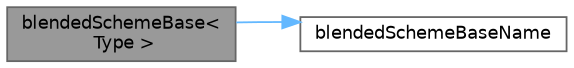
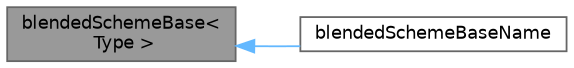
edge "blendedSchemeBase< Type >" -> "blendedSchemeBaseName": reversed
